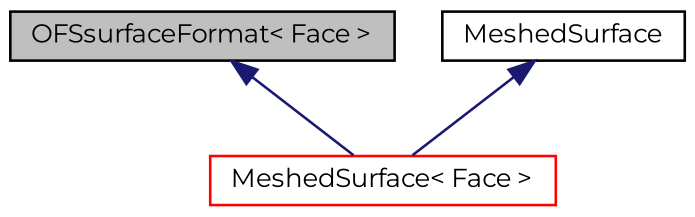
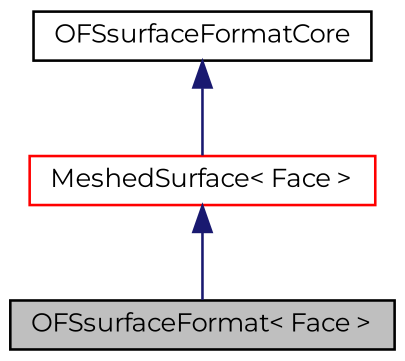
node "MeshedSurface": label "MeshedSurface" -> "OFSsurfaceFormatCore"
edge "MeshedSurface< Face >" -> "OFSsurfaceFormat< Face >": reversed
